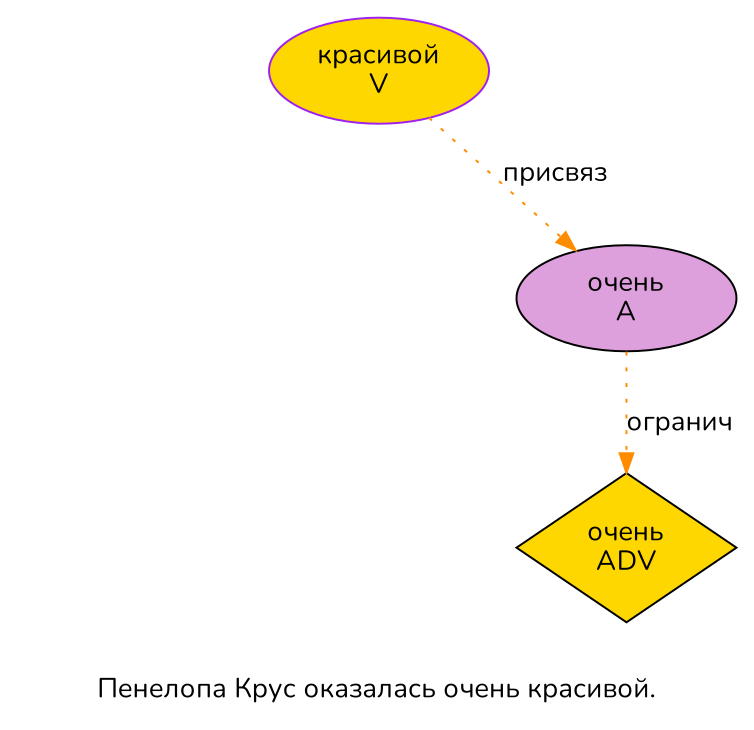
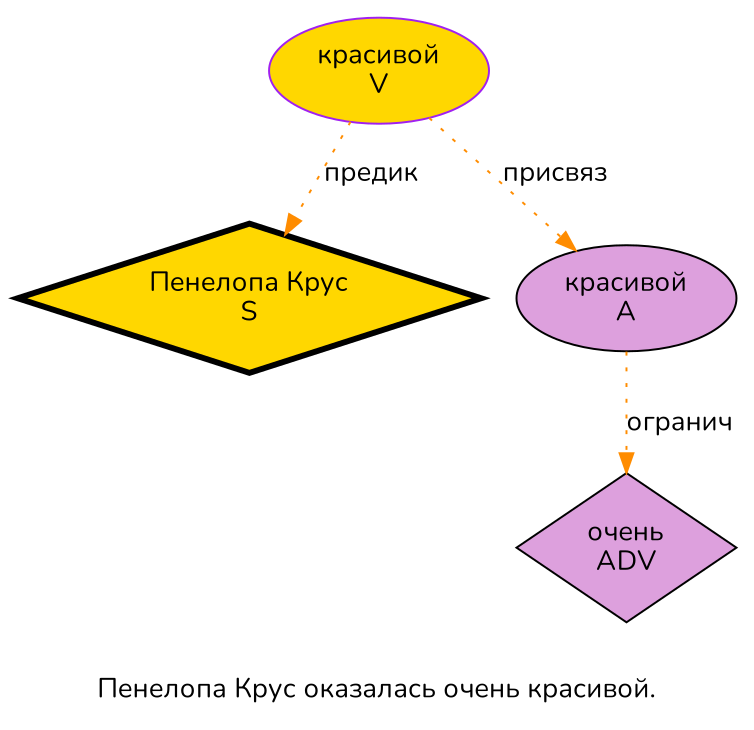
node "Пенелопа Крус S": added
node "очень A": label "очень A" -> "красивой A"
node "очень ADV": fillcolor gold -> plum
